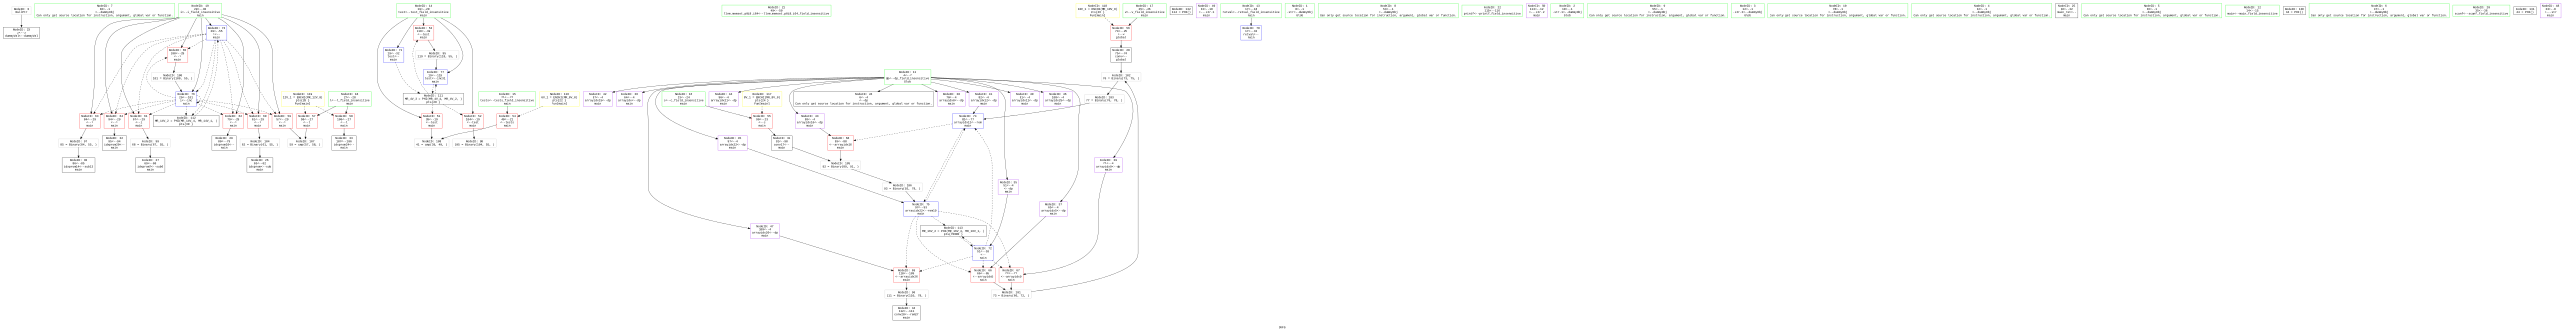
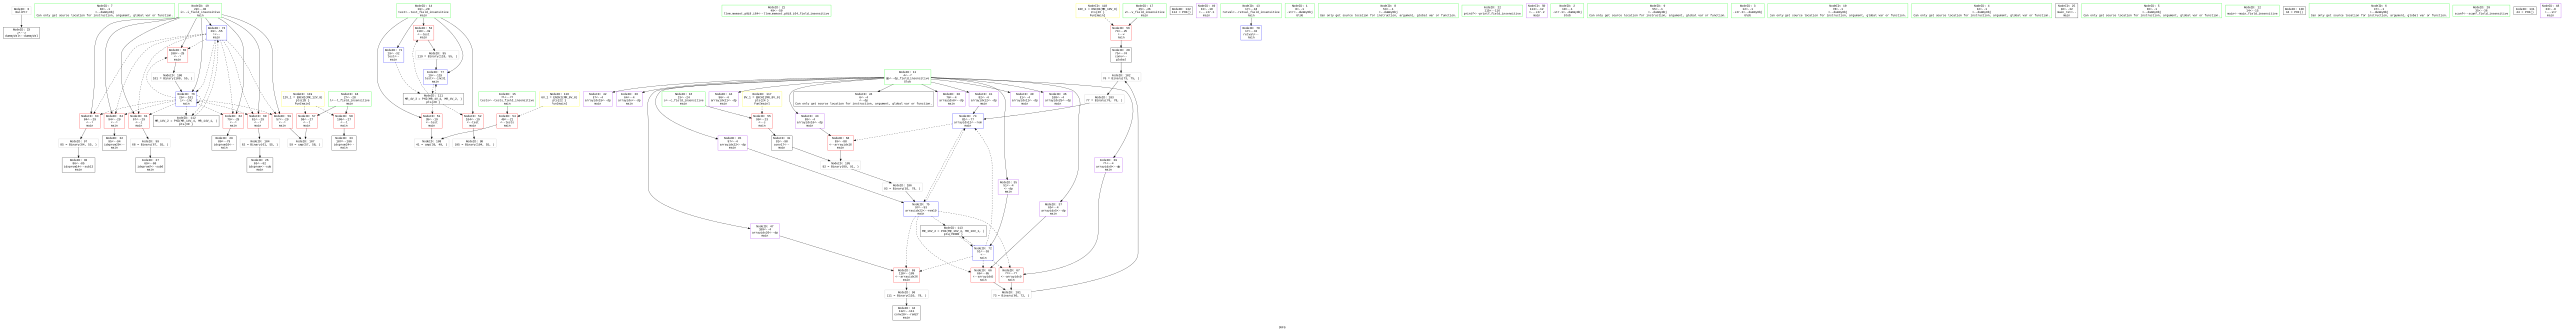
node "NodeID: 56": text "global" -> "main"
